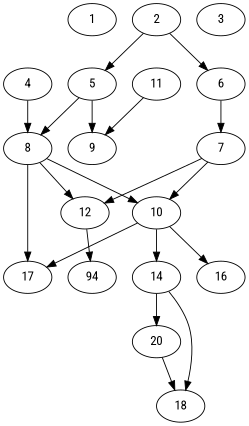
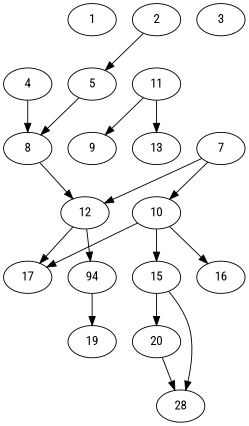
node "6": removed
edge "5" -> "9": removed
node "13": added
edge "8" -> "10": removed
edge "8" -> "17": now "12" -> "17"
node "14": label "14" -> "15"
node "19": added
node "18": label "18" -> "28"
